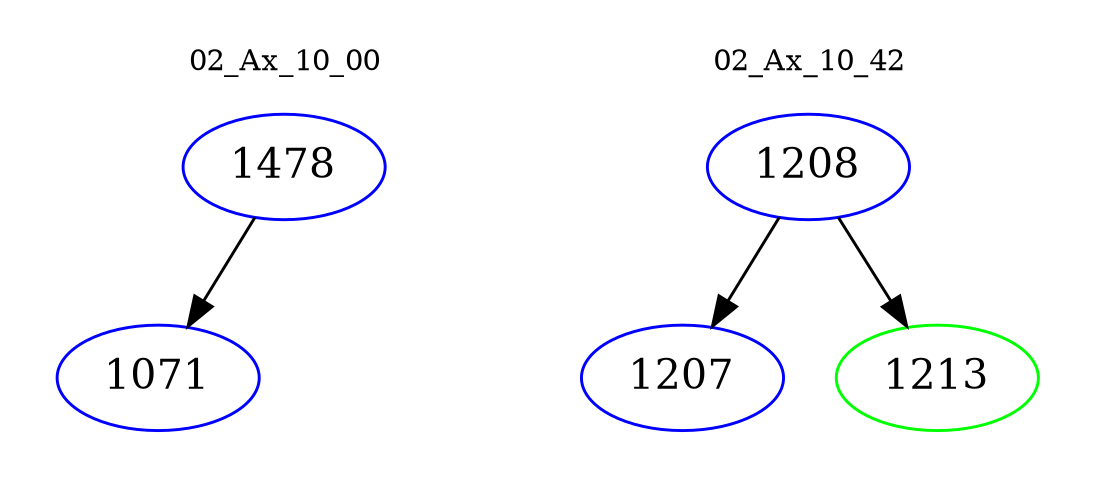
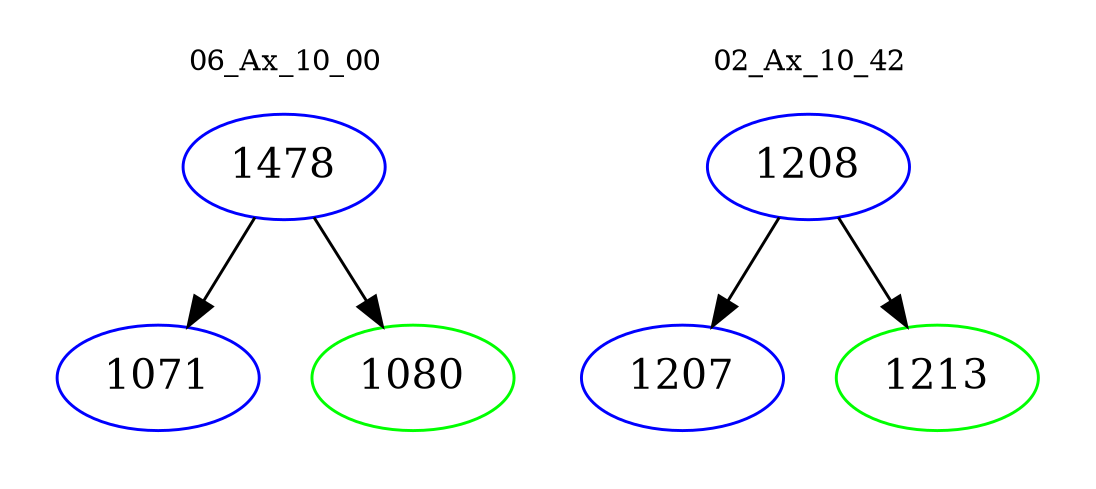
cluster "02_Ax_10_00": label "02_Ax_10_00" -> "06_Ax_10_00"
node "1080": added
